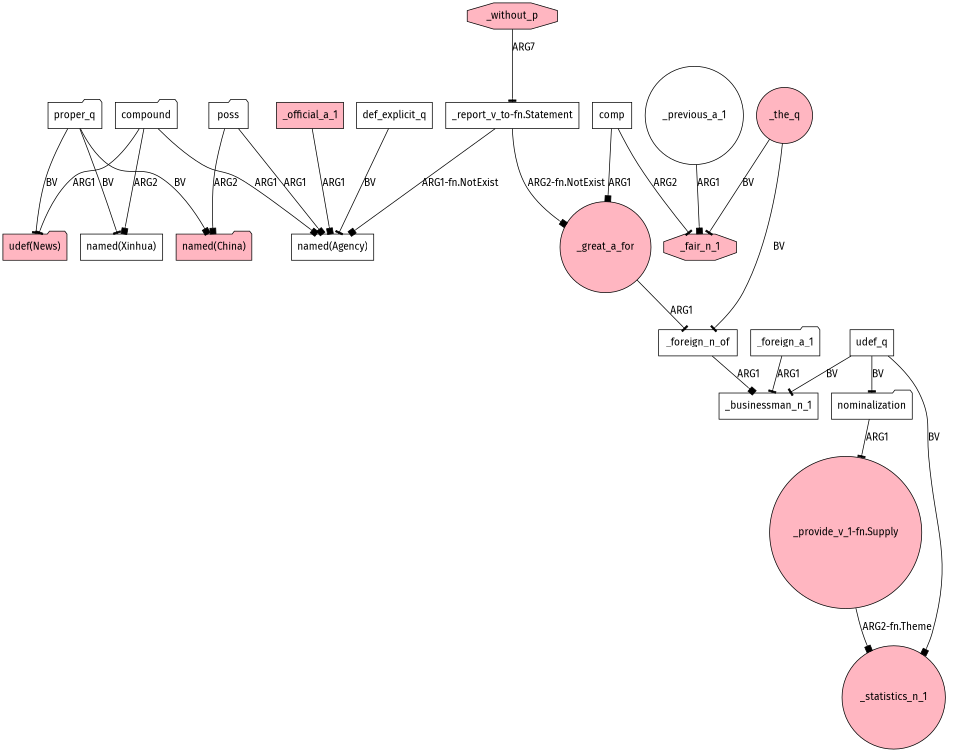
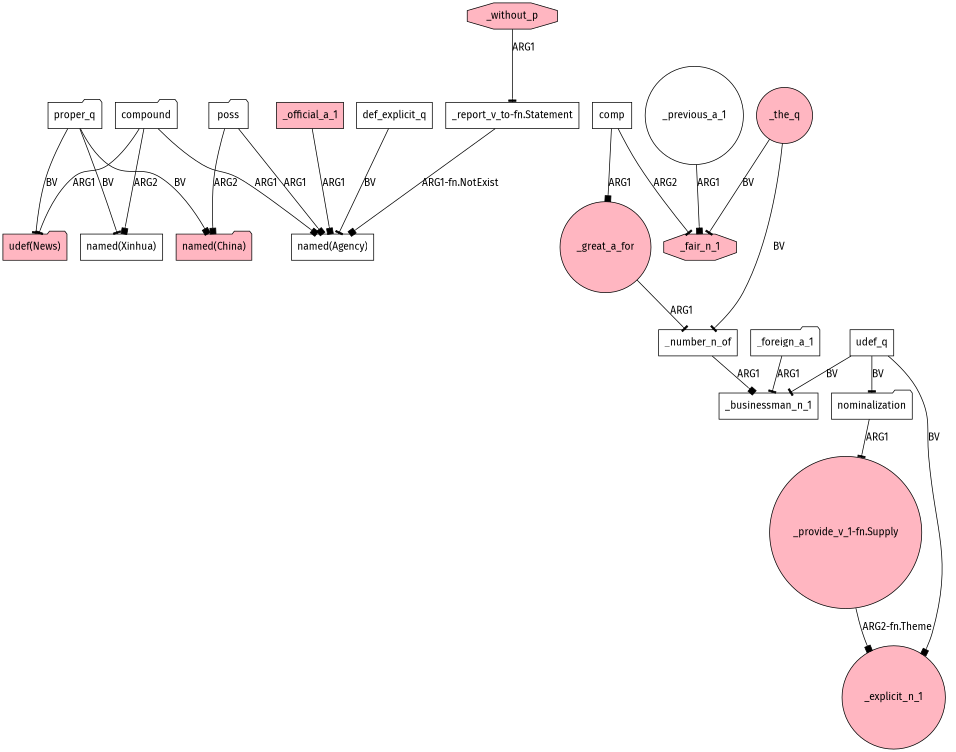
edge "_without_p" -> "_report_v_to-fn.Statement": label "ARG7" -> "ARG1"
edge "_report_v_to-fn.Statement" -> "_great_a_for": removed, label "ARG2-fn.NotExist"
node "_foreign_n_of": label "_foreign_n_of" -> "_number_n_of"
node "_statistics_n_1": label "_statistics_n_1" -> "_explicit_n_1"
